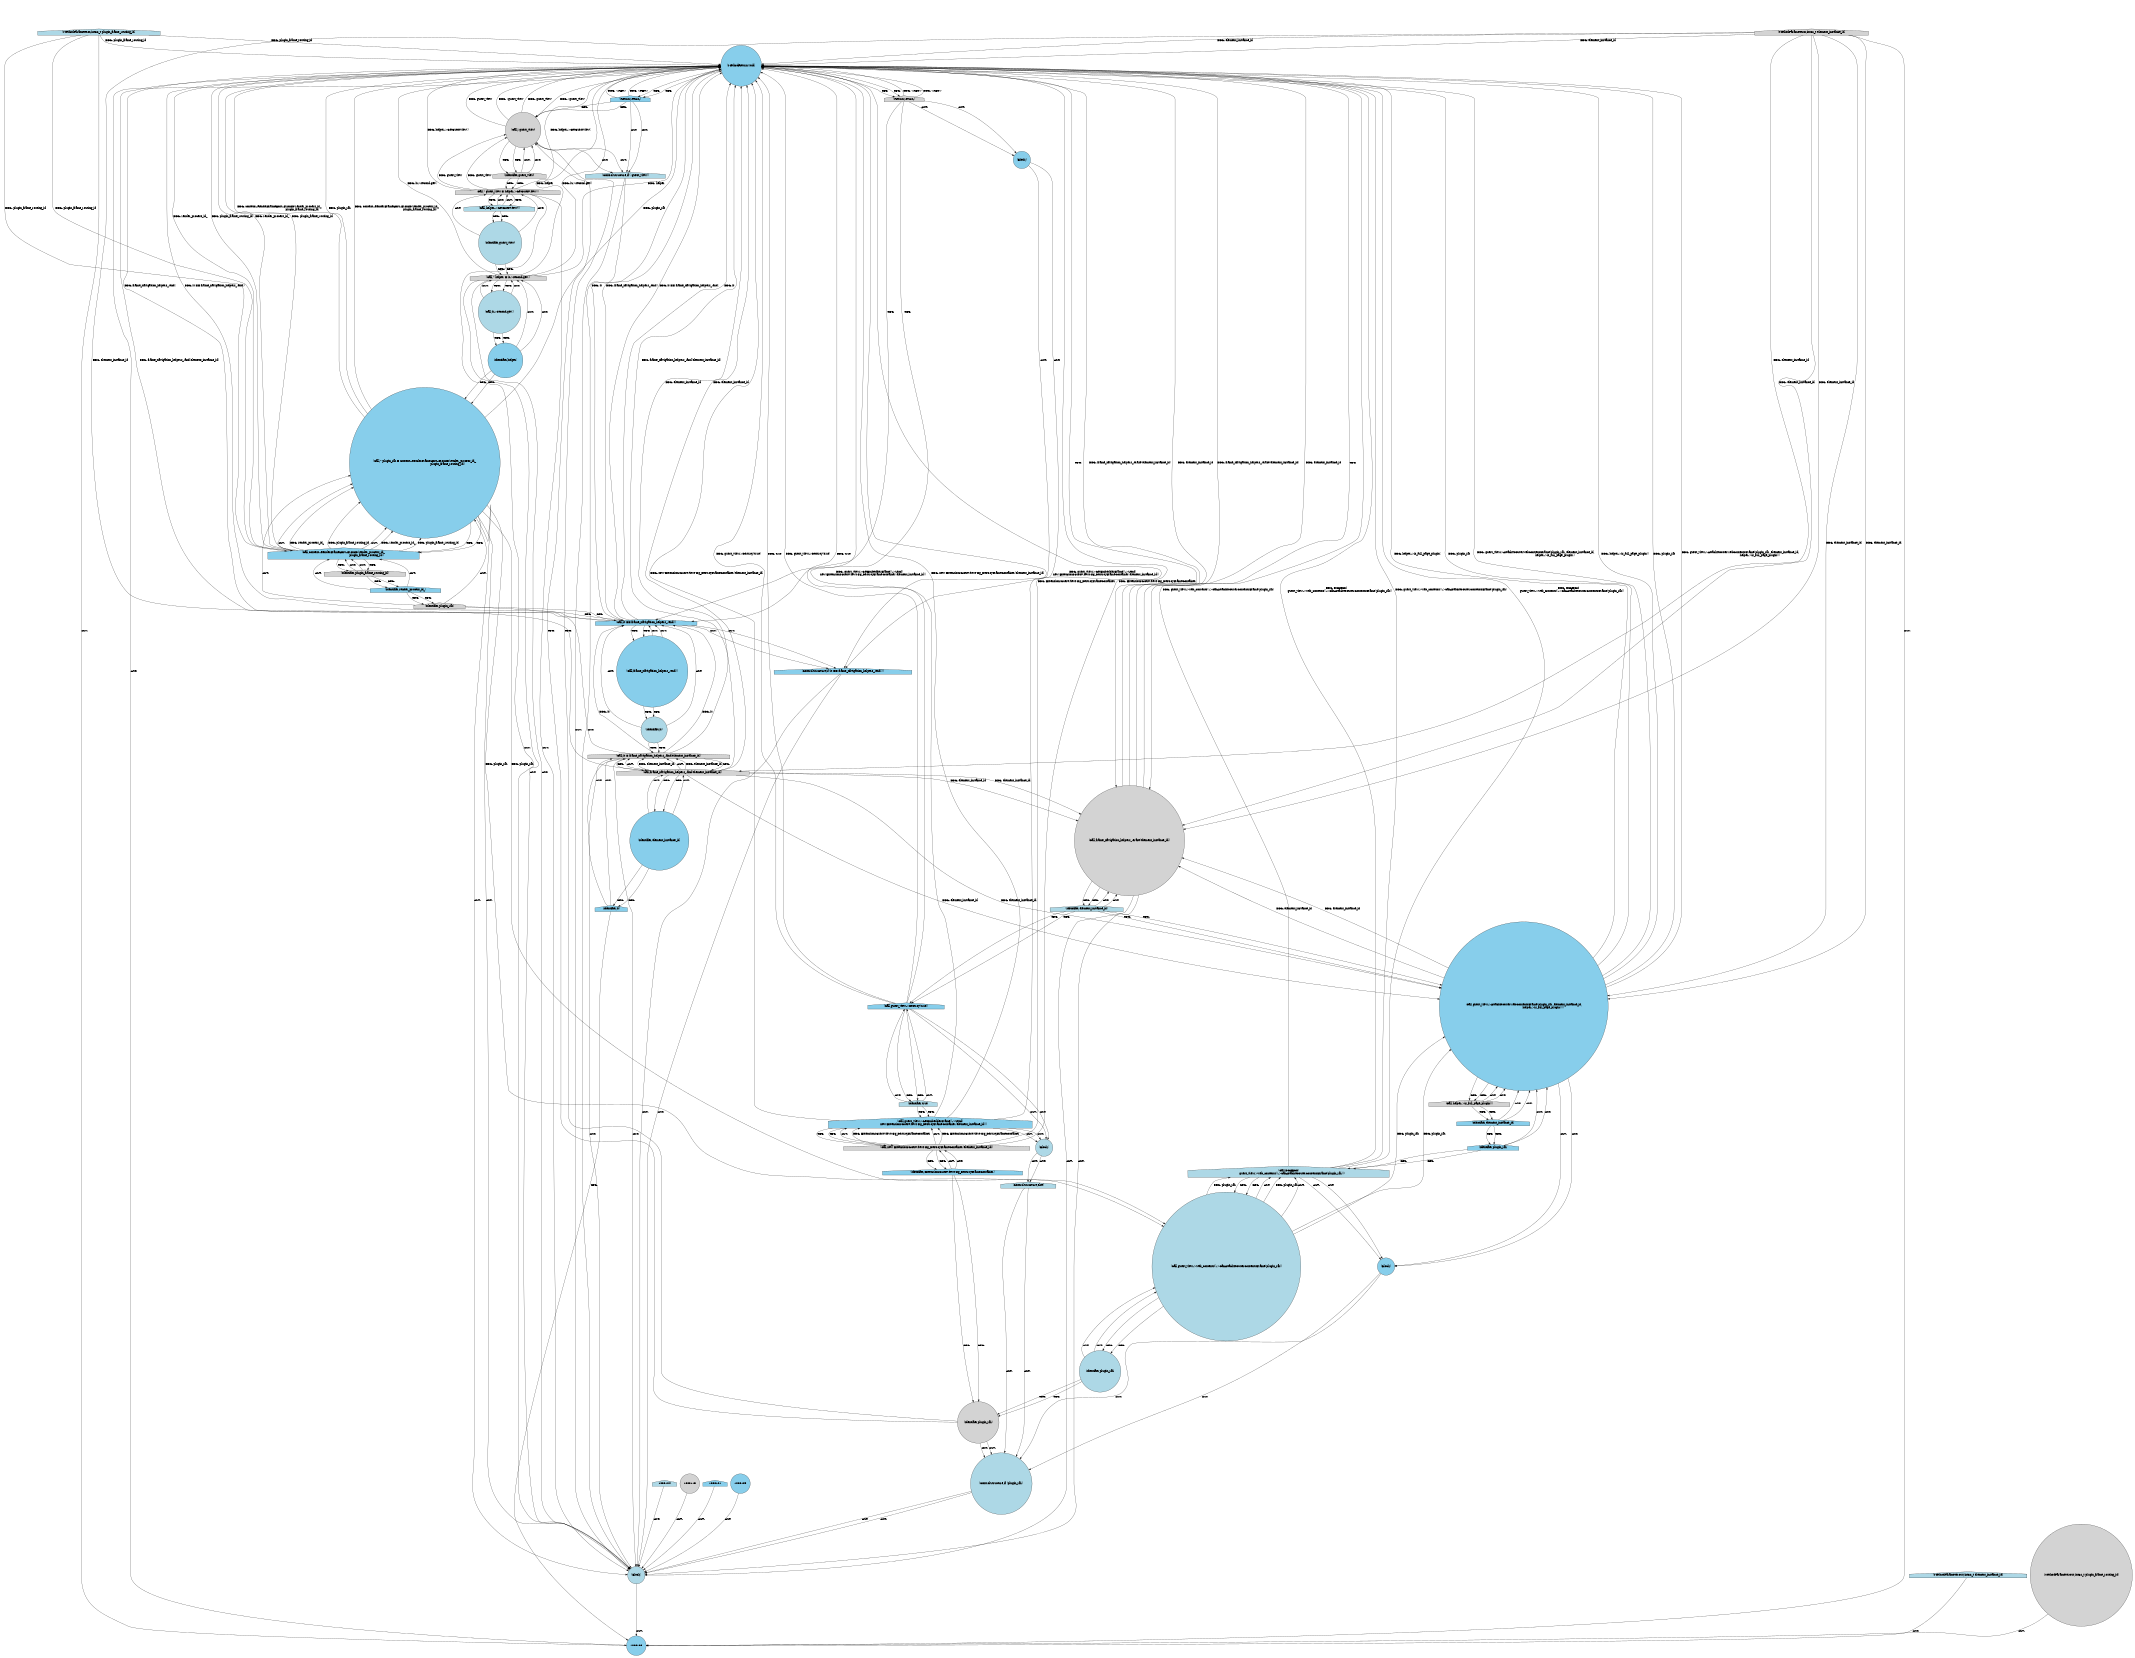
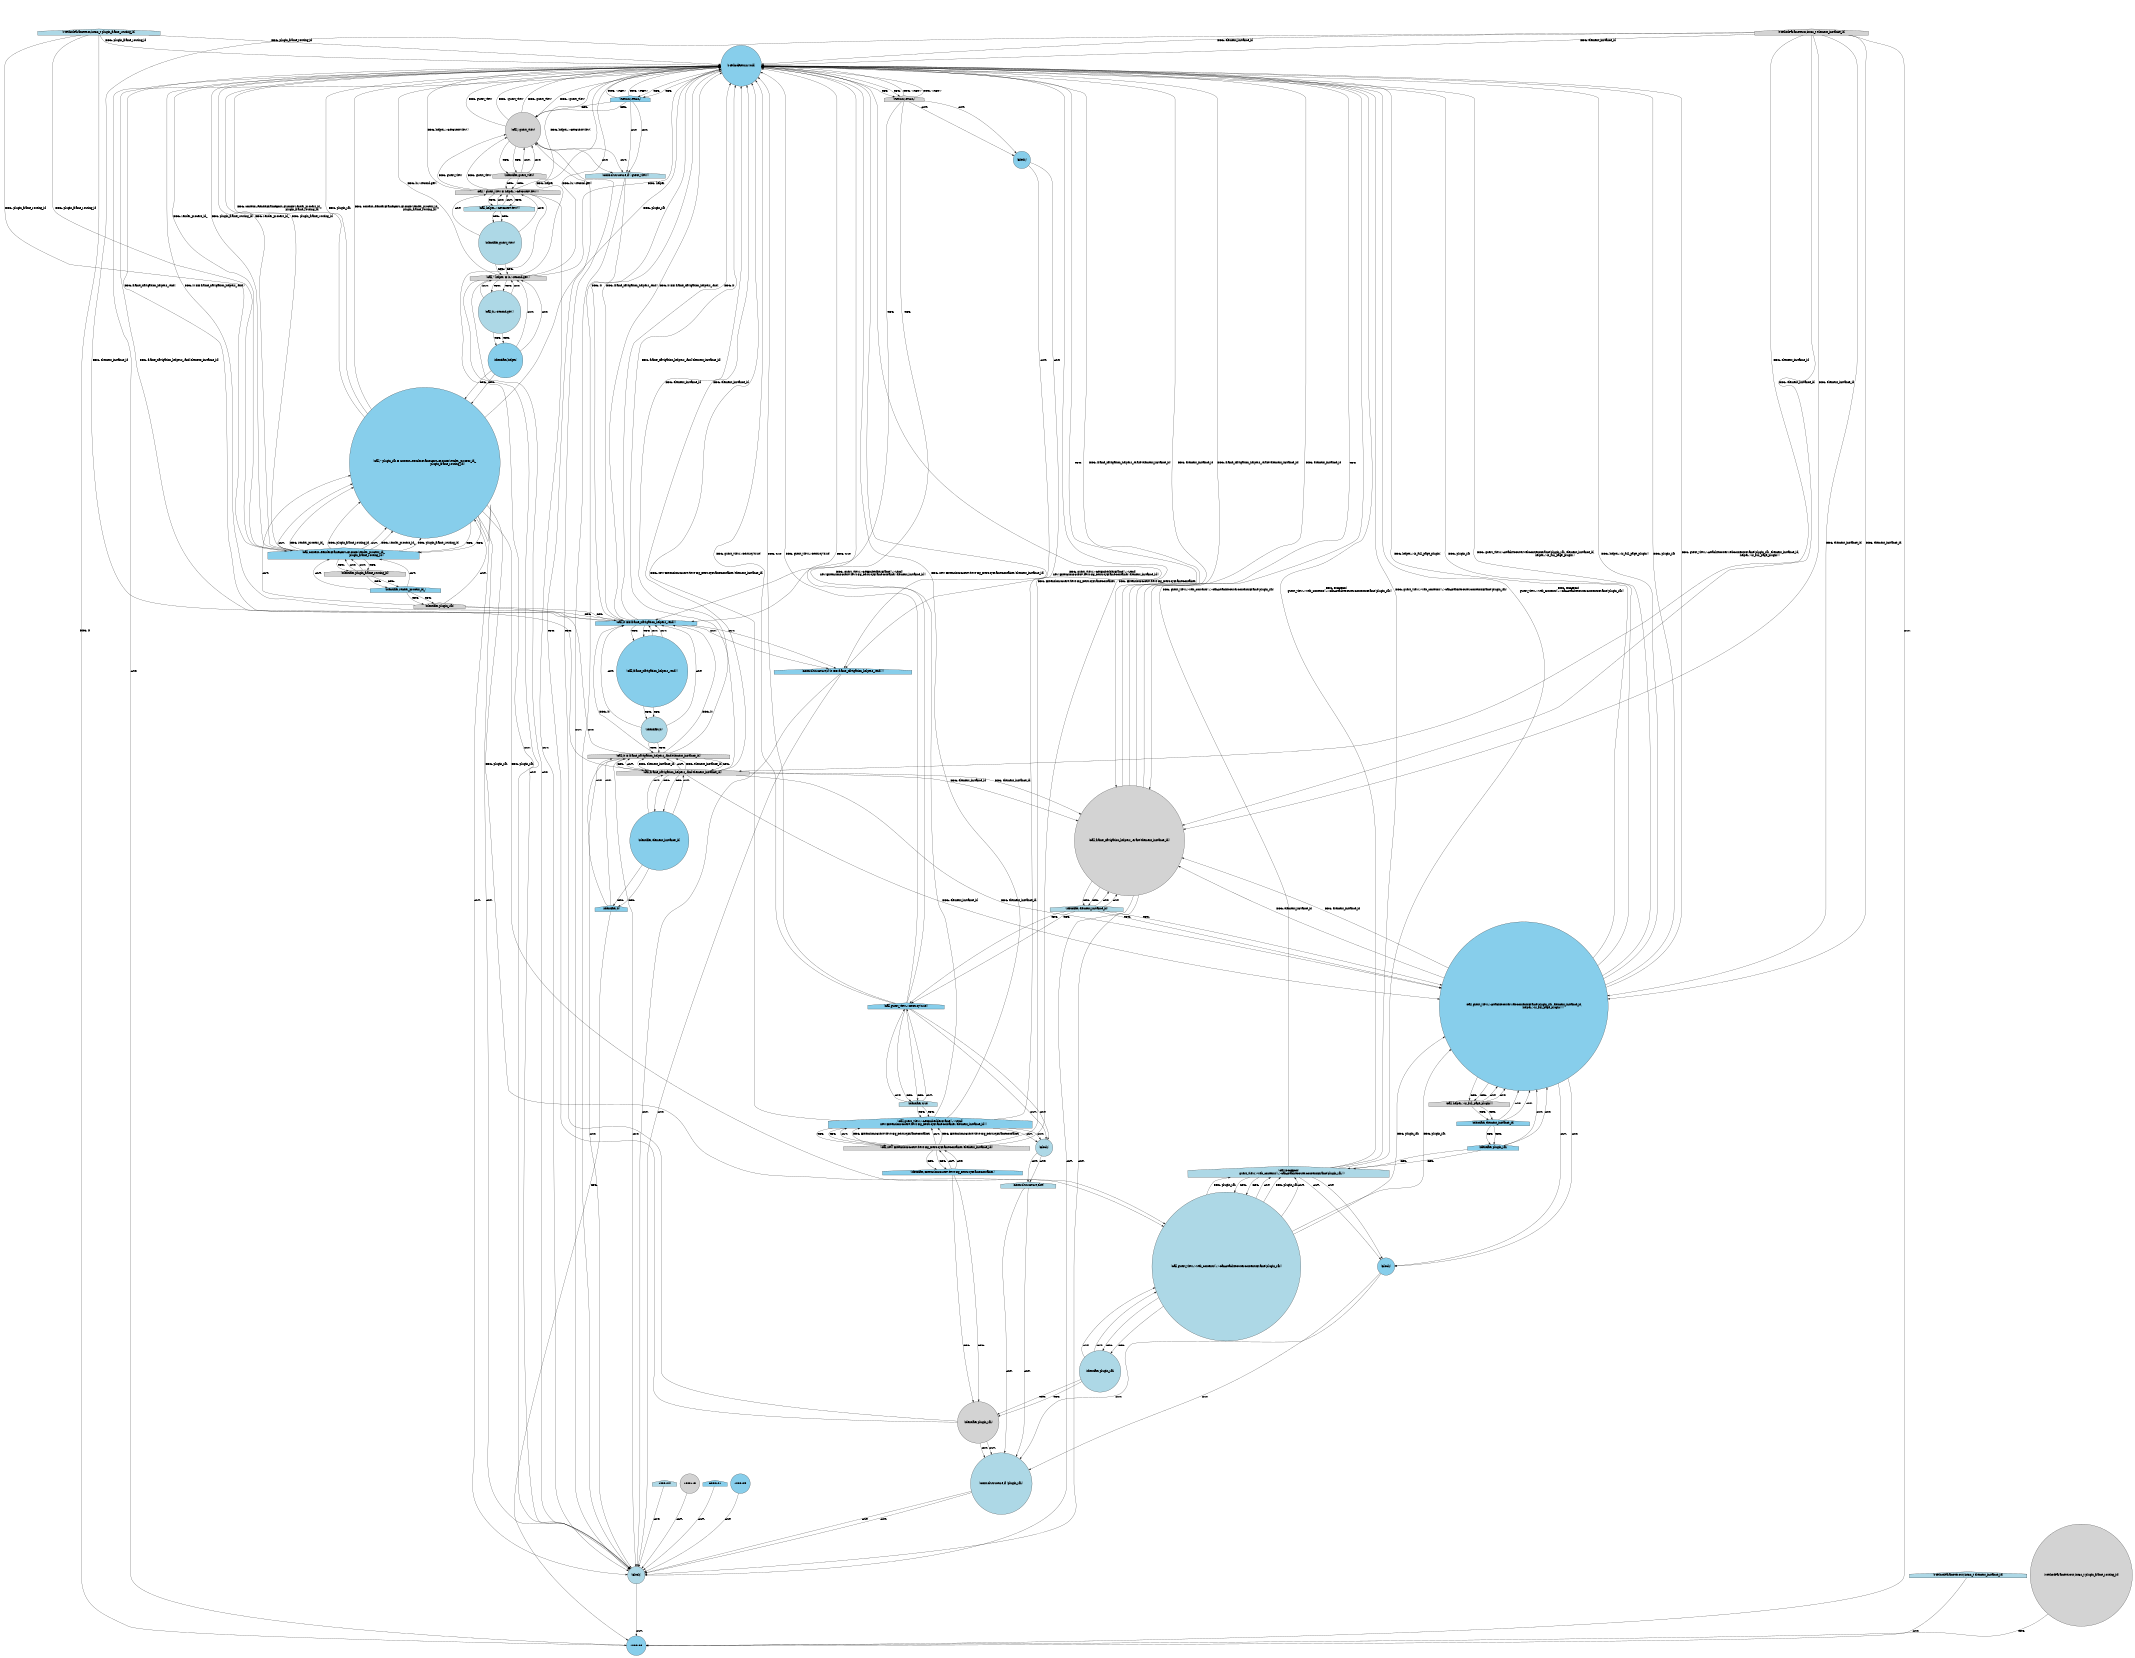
edge "(MethodParameterIn,int32_t plugin_frame_routing_id)" -> "1000100": label "AST: " -> "DDG: it"
node "1000121": label "1000121" -> "6000121"
edge "(MethodParameterOut,int32_t plugin_frame_routing_id)" -> "1000100": label "AST: " -> "CFG: "
